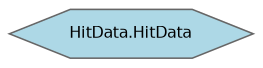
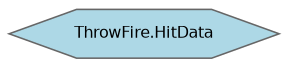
node "HitData.HitData": label "HitData.HitData" -> "ThrowFire.HitData"
